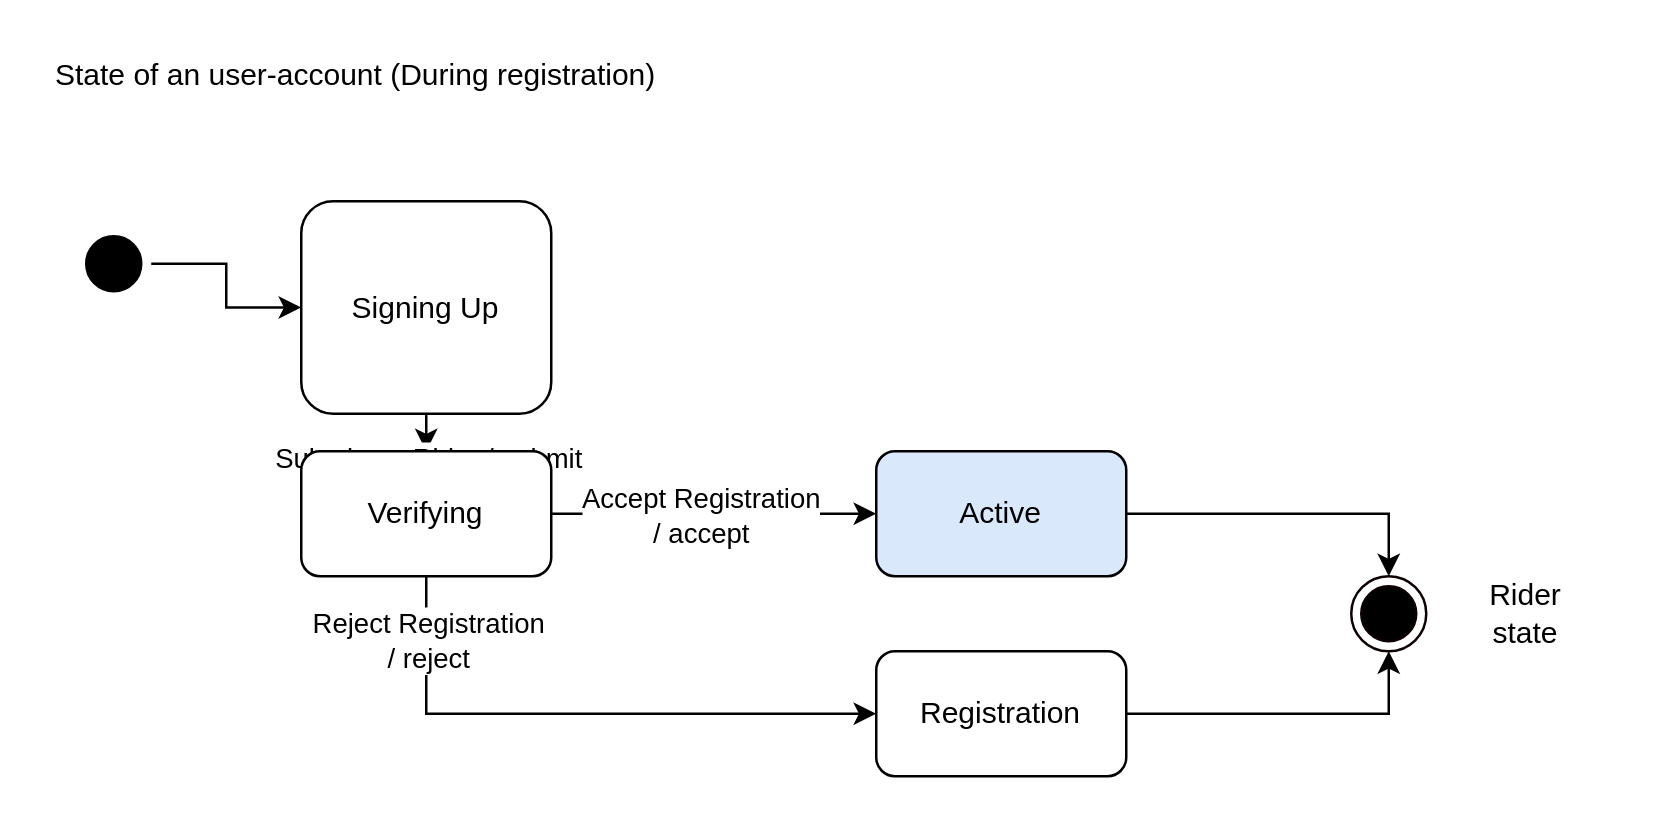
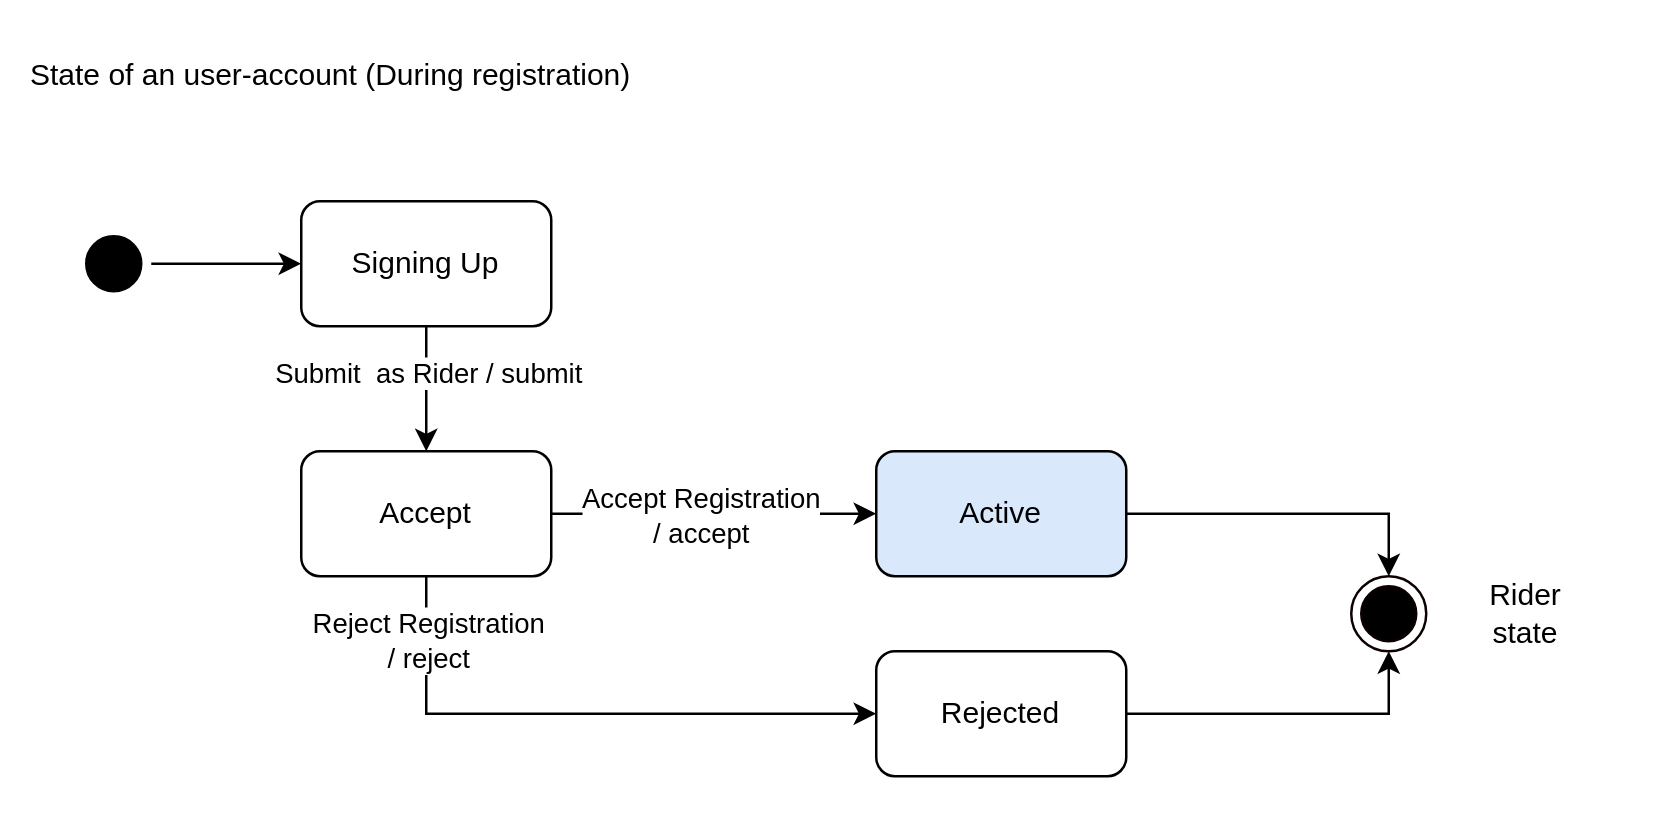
node "State of an user-account (During registration)": moved (576, 76) -> (551, 76)
node "Signing Up": size 250x213 -> 250x125
node "Verifying": label "Verifying" -> "Accept"
node "Registration": label "Registration" -> "Rejected"
